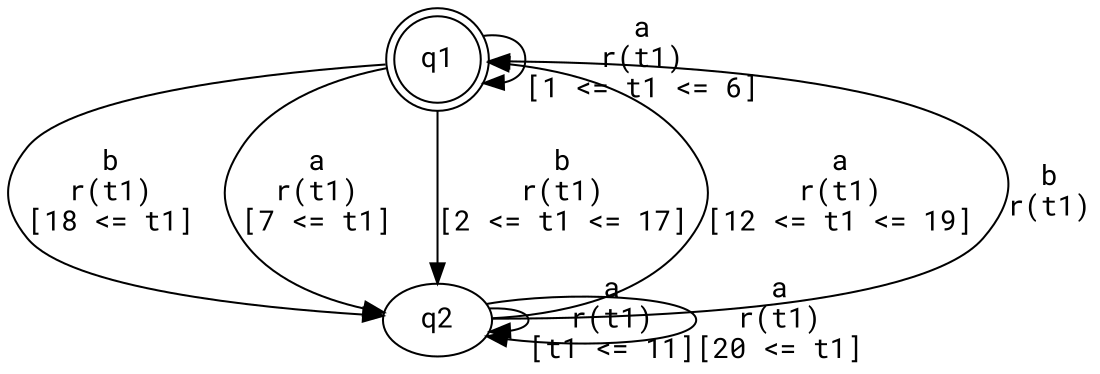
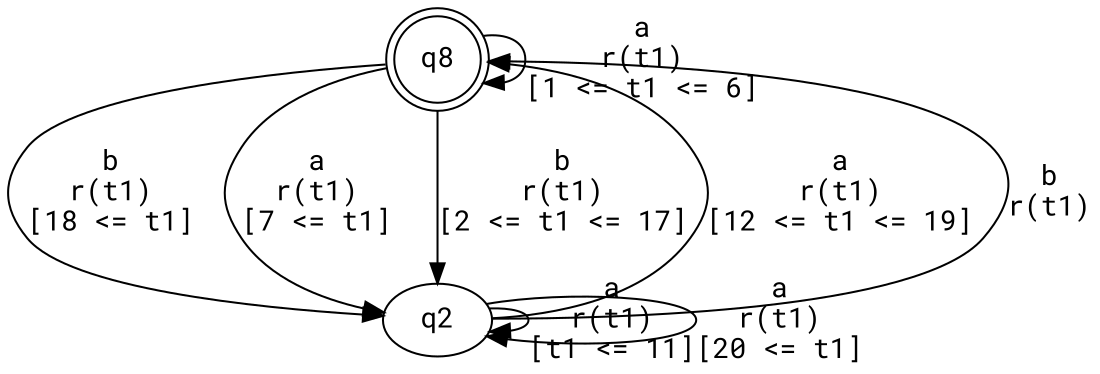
node "q1": label "q1" -> "q8"
